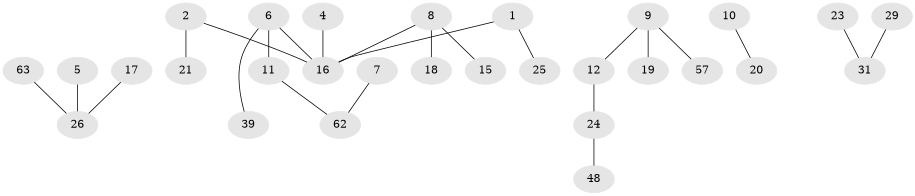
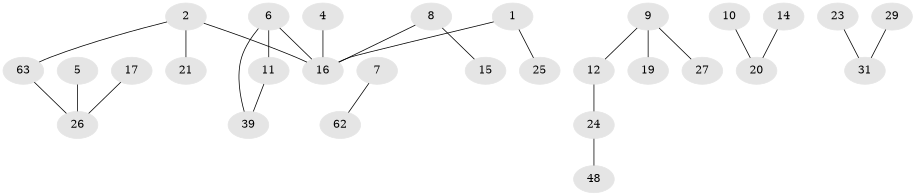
node "14": added
edge "2" -- "63": added
node "18": removed
node "57": label "57" -> "27"
edge "11" -- "62": now "11" -- "39"
